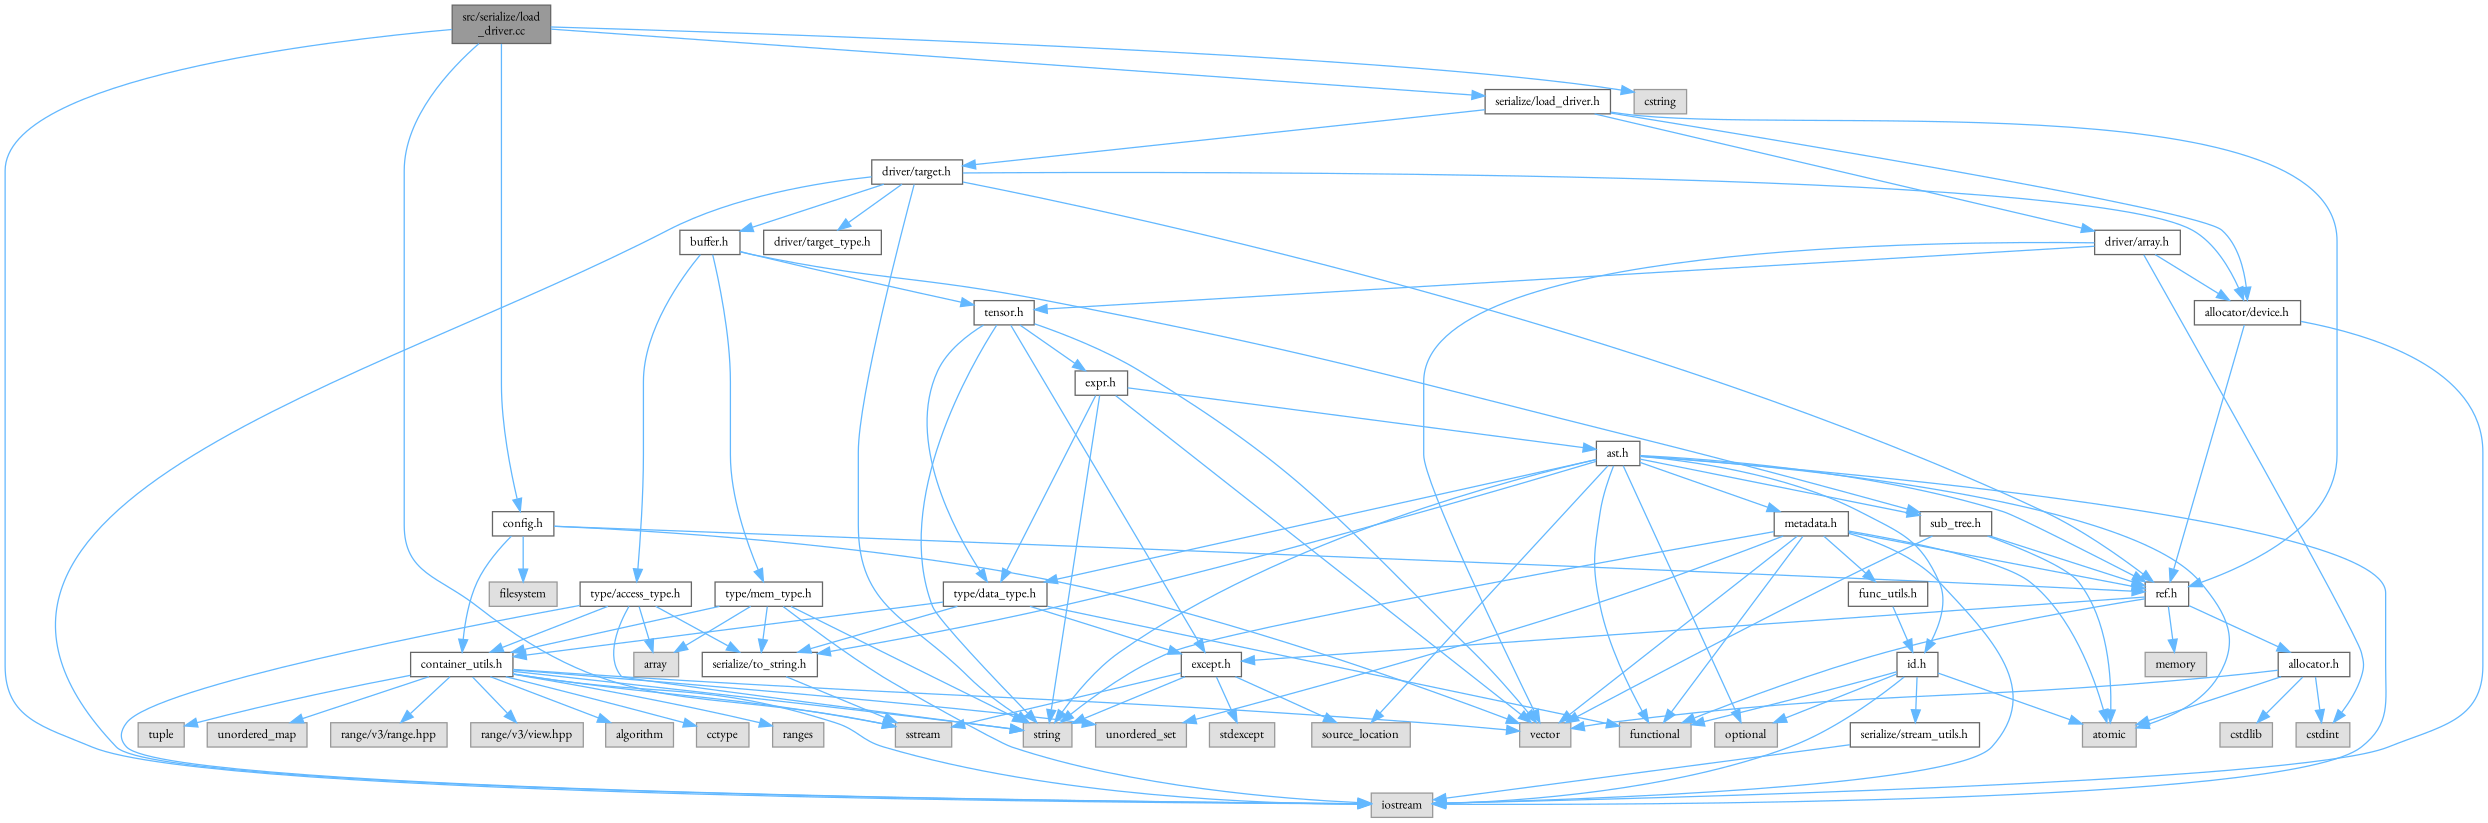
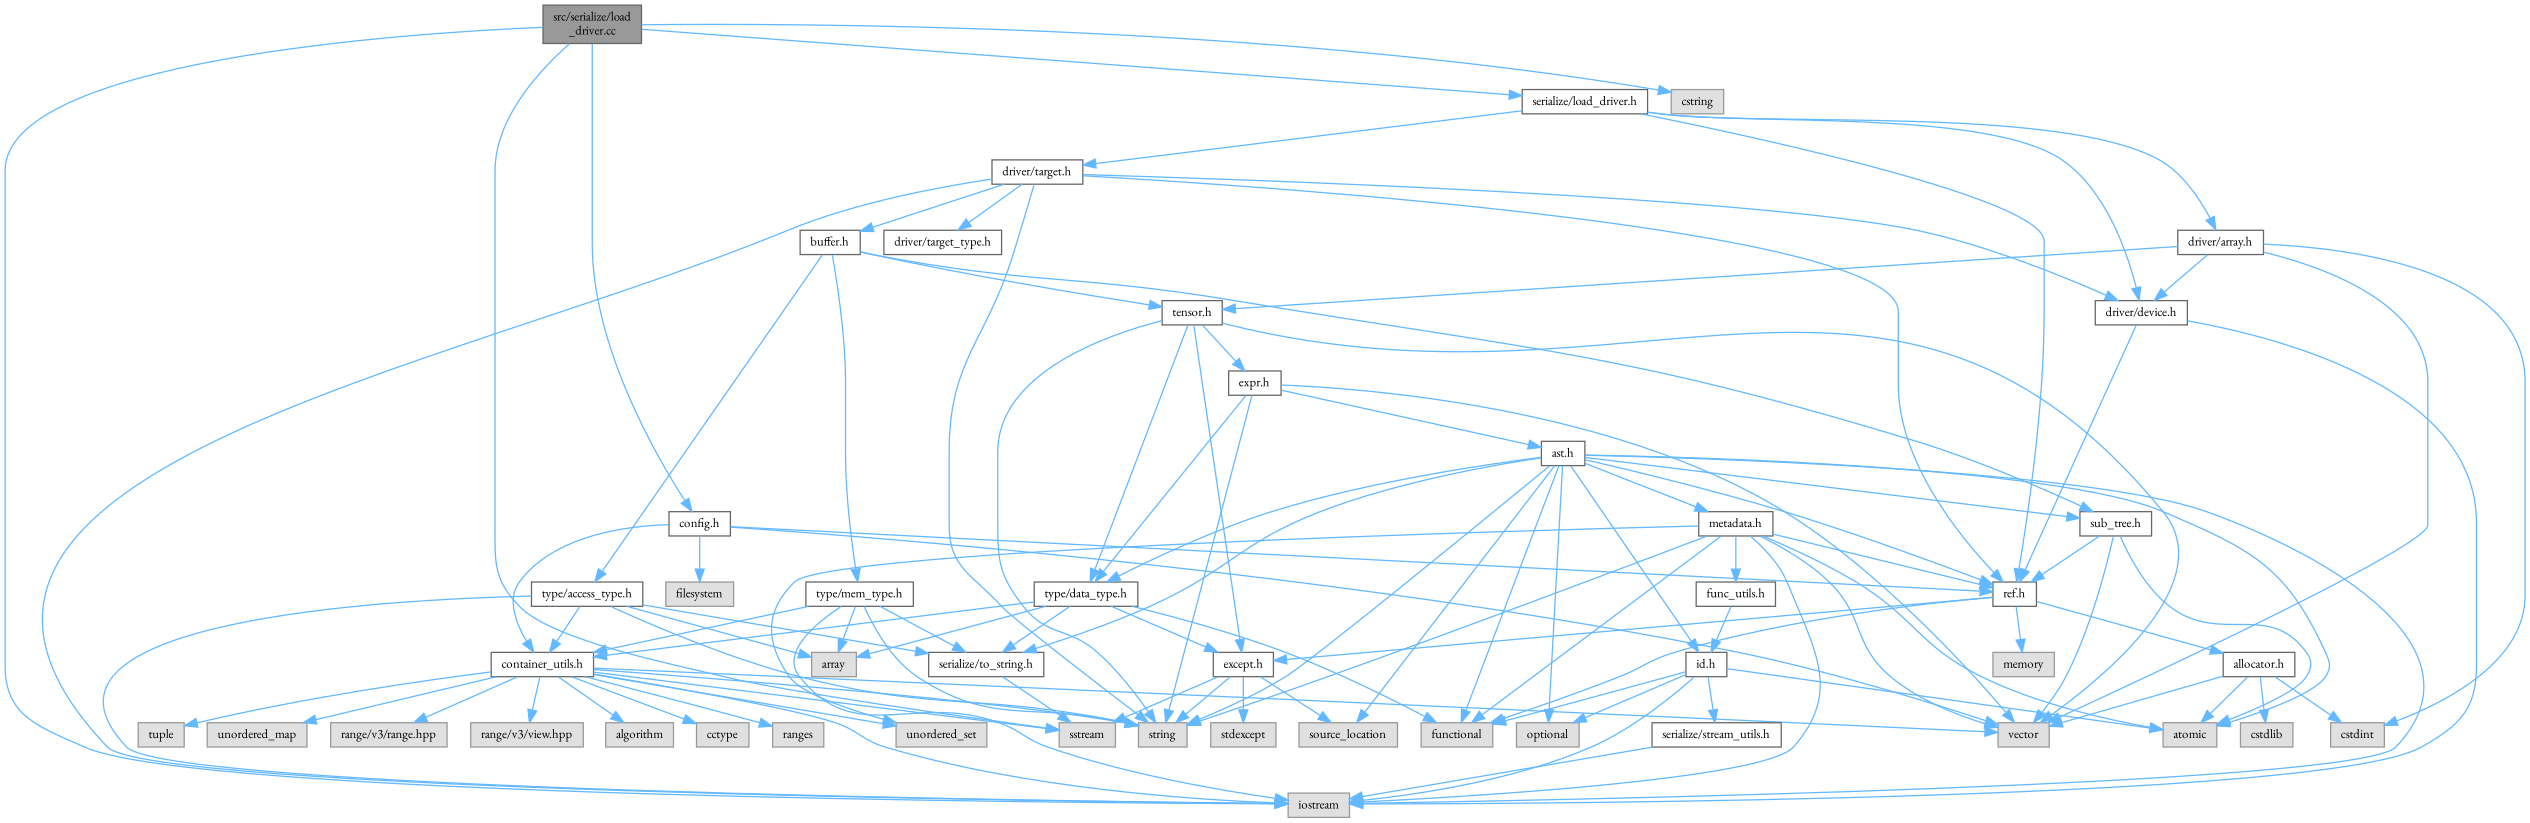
node "allocator/device.h": label "allocator/device.h" -> "driver/device.h"
edge "type/data_type.h" -> "array": added
